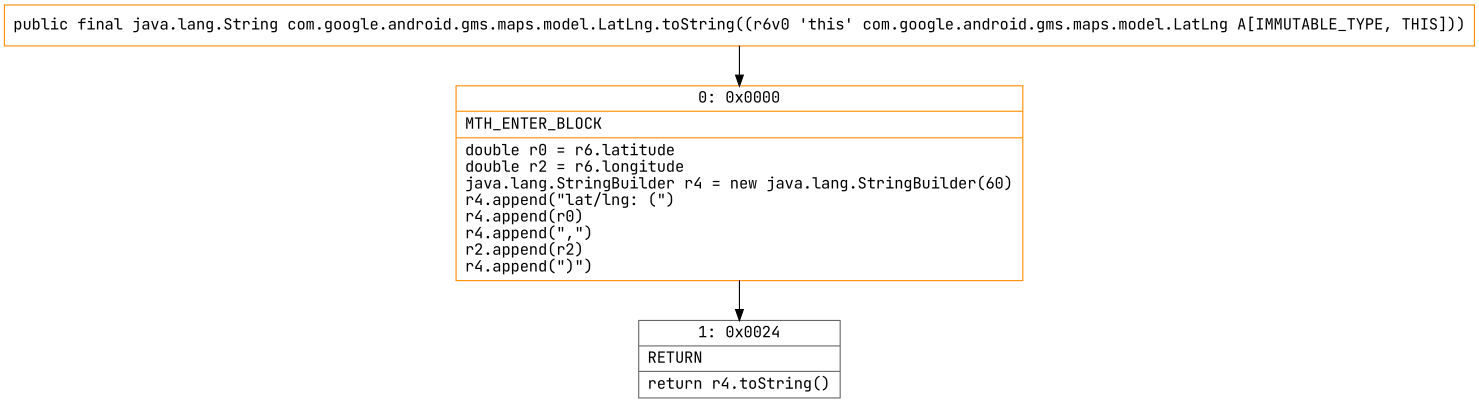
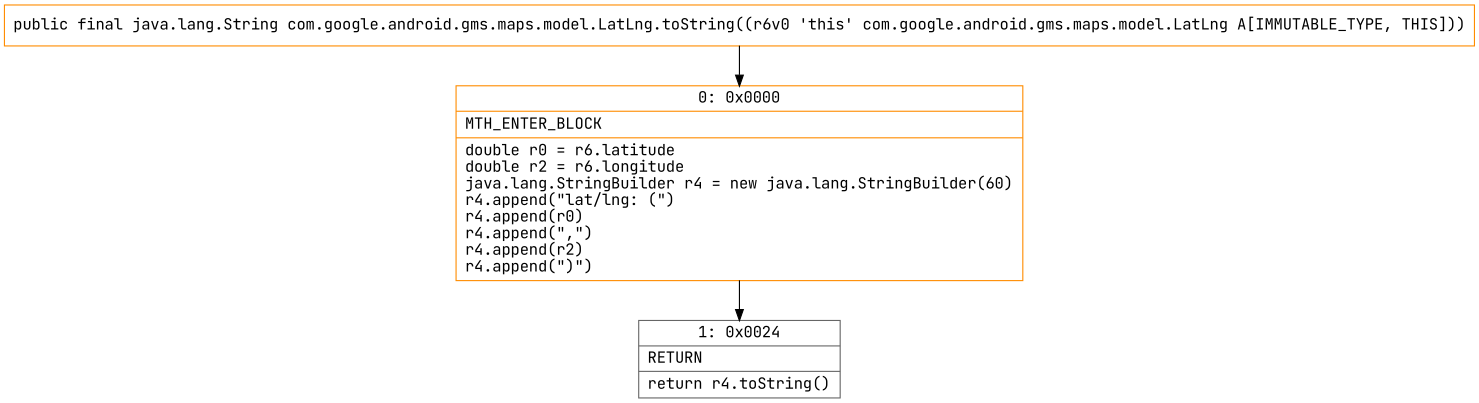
node "0: 0x0000": text "r2.append(r2)" -> "r4.append(r2)"
